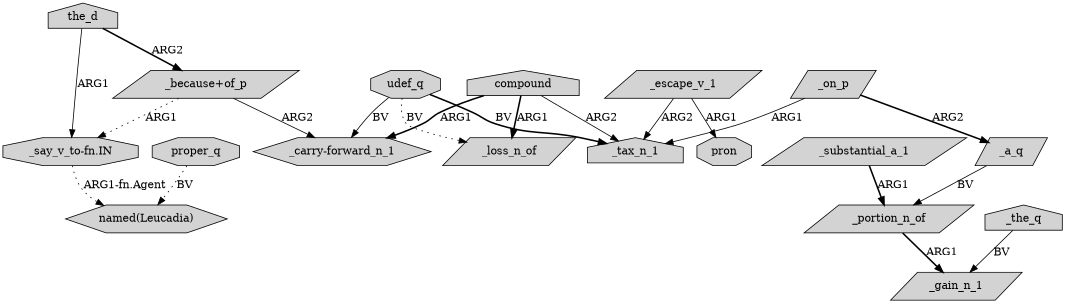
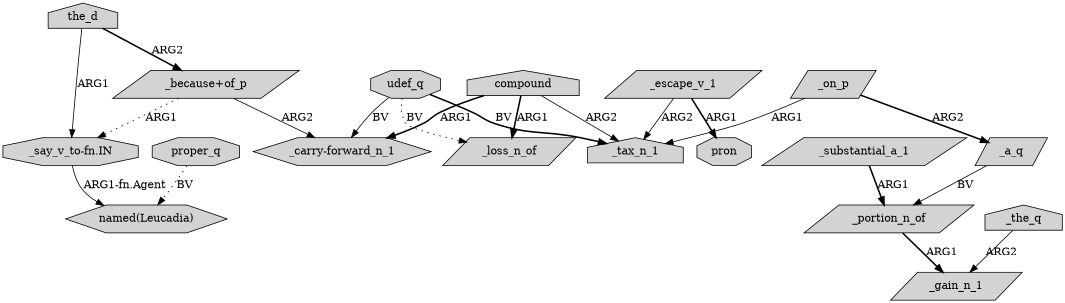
edge "_escape_v_1" -> "pron": style solid -> bold
edge "_say_v_to-fn.IN" -> "named(Leucadia)": style dotted -> solid
edge "_the_q" -> "_gain_n_1": label "BV" -> "ARG2"
